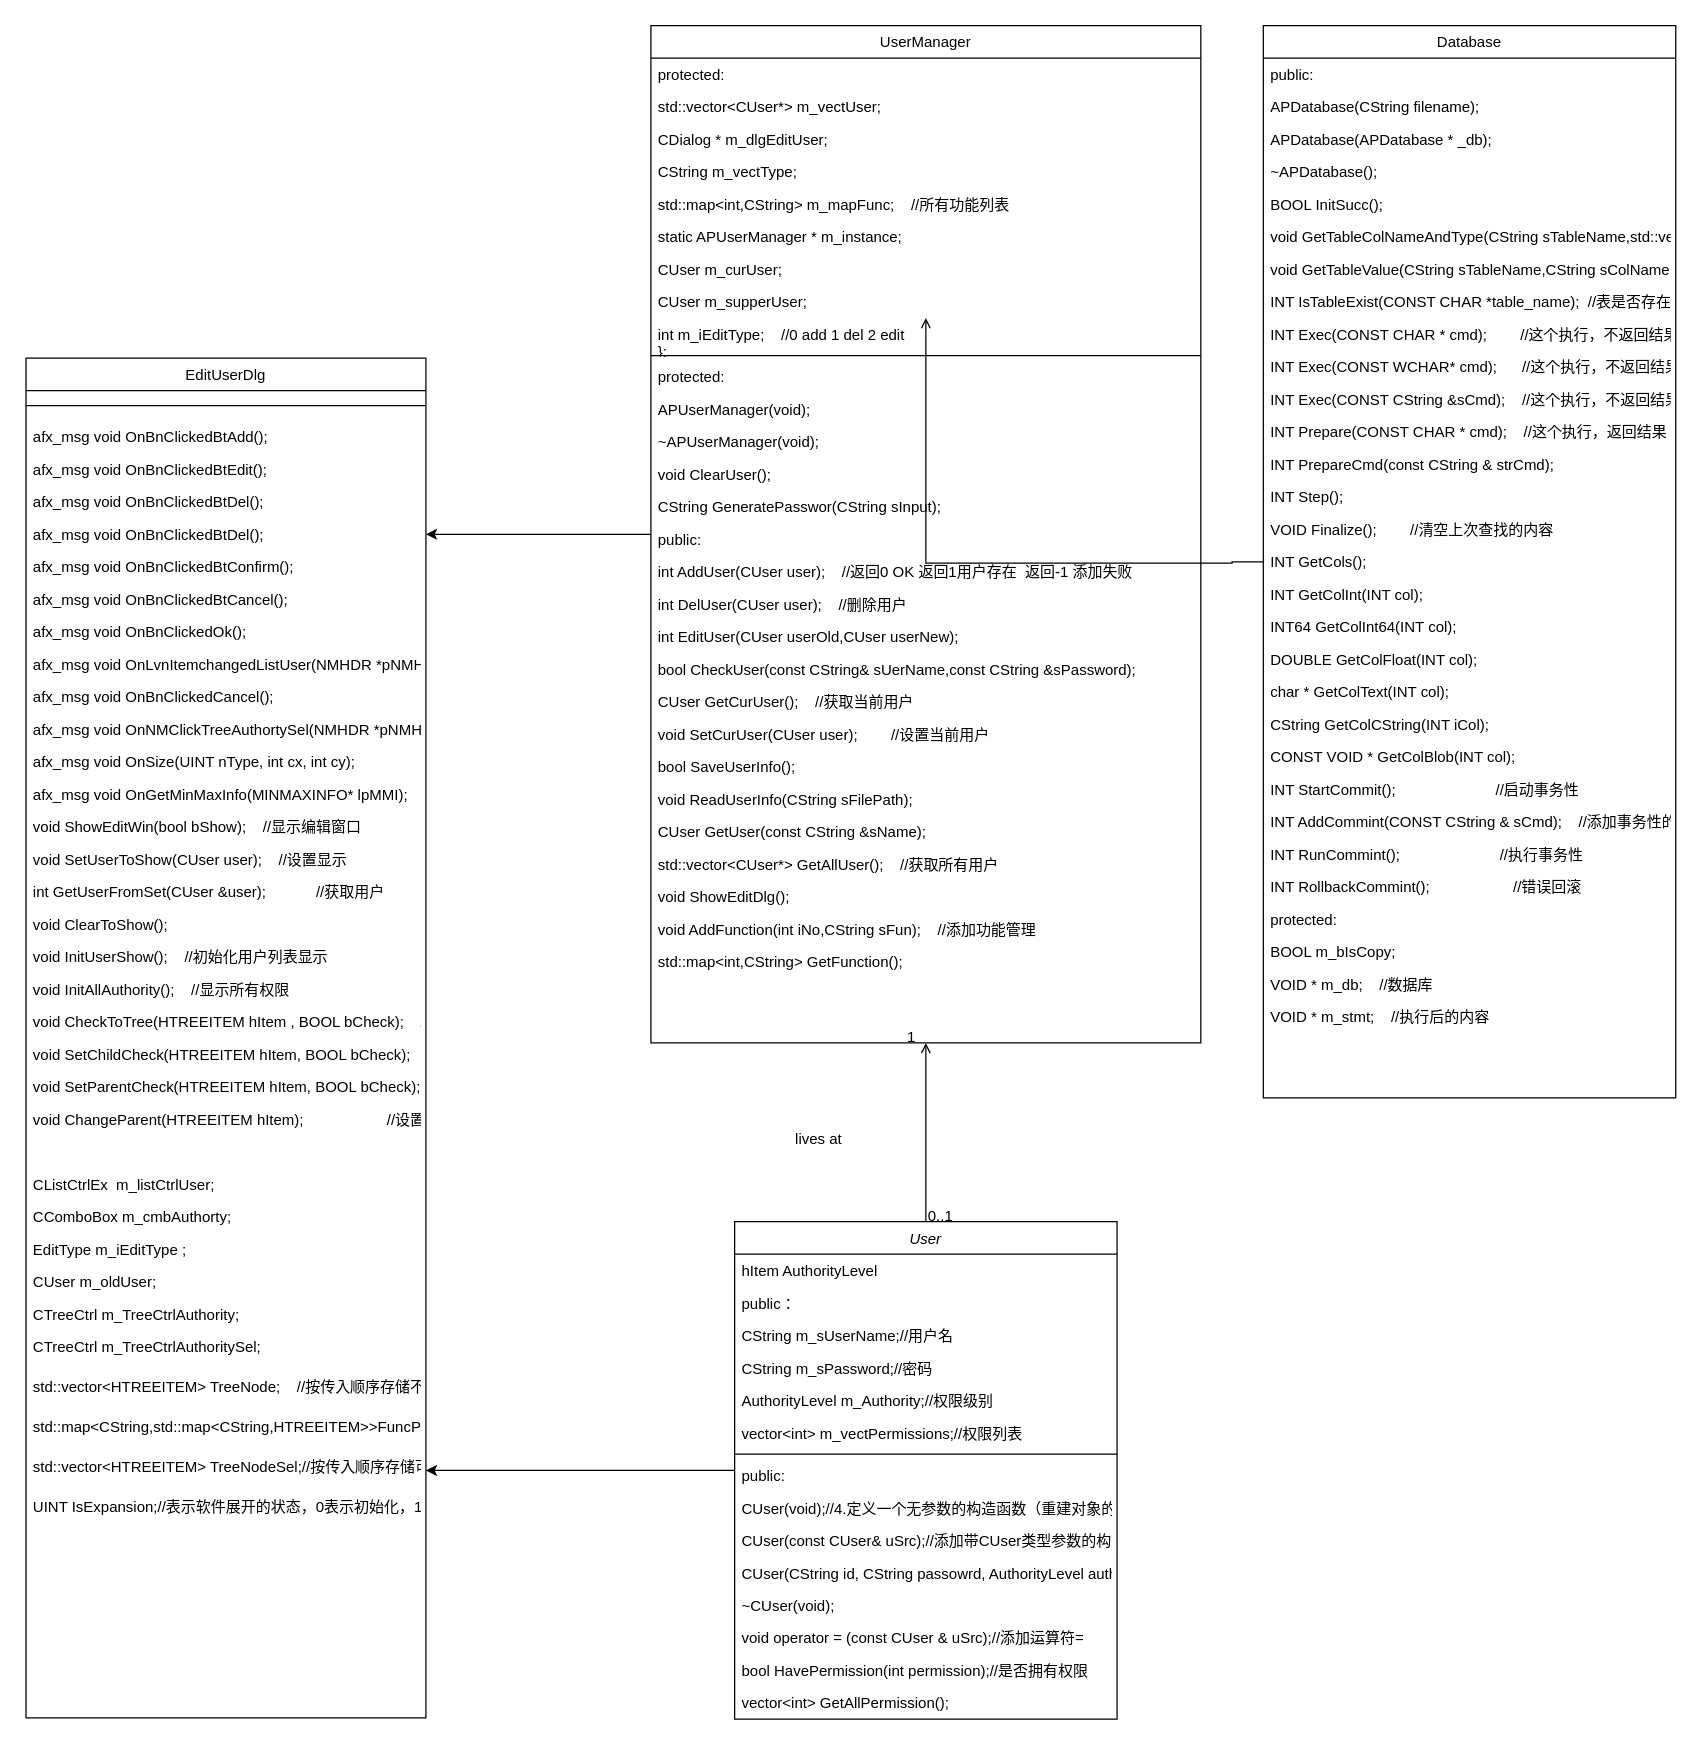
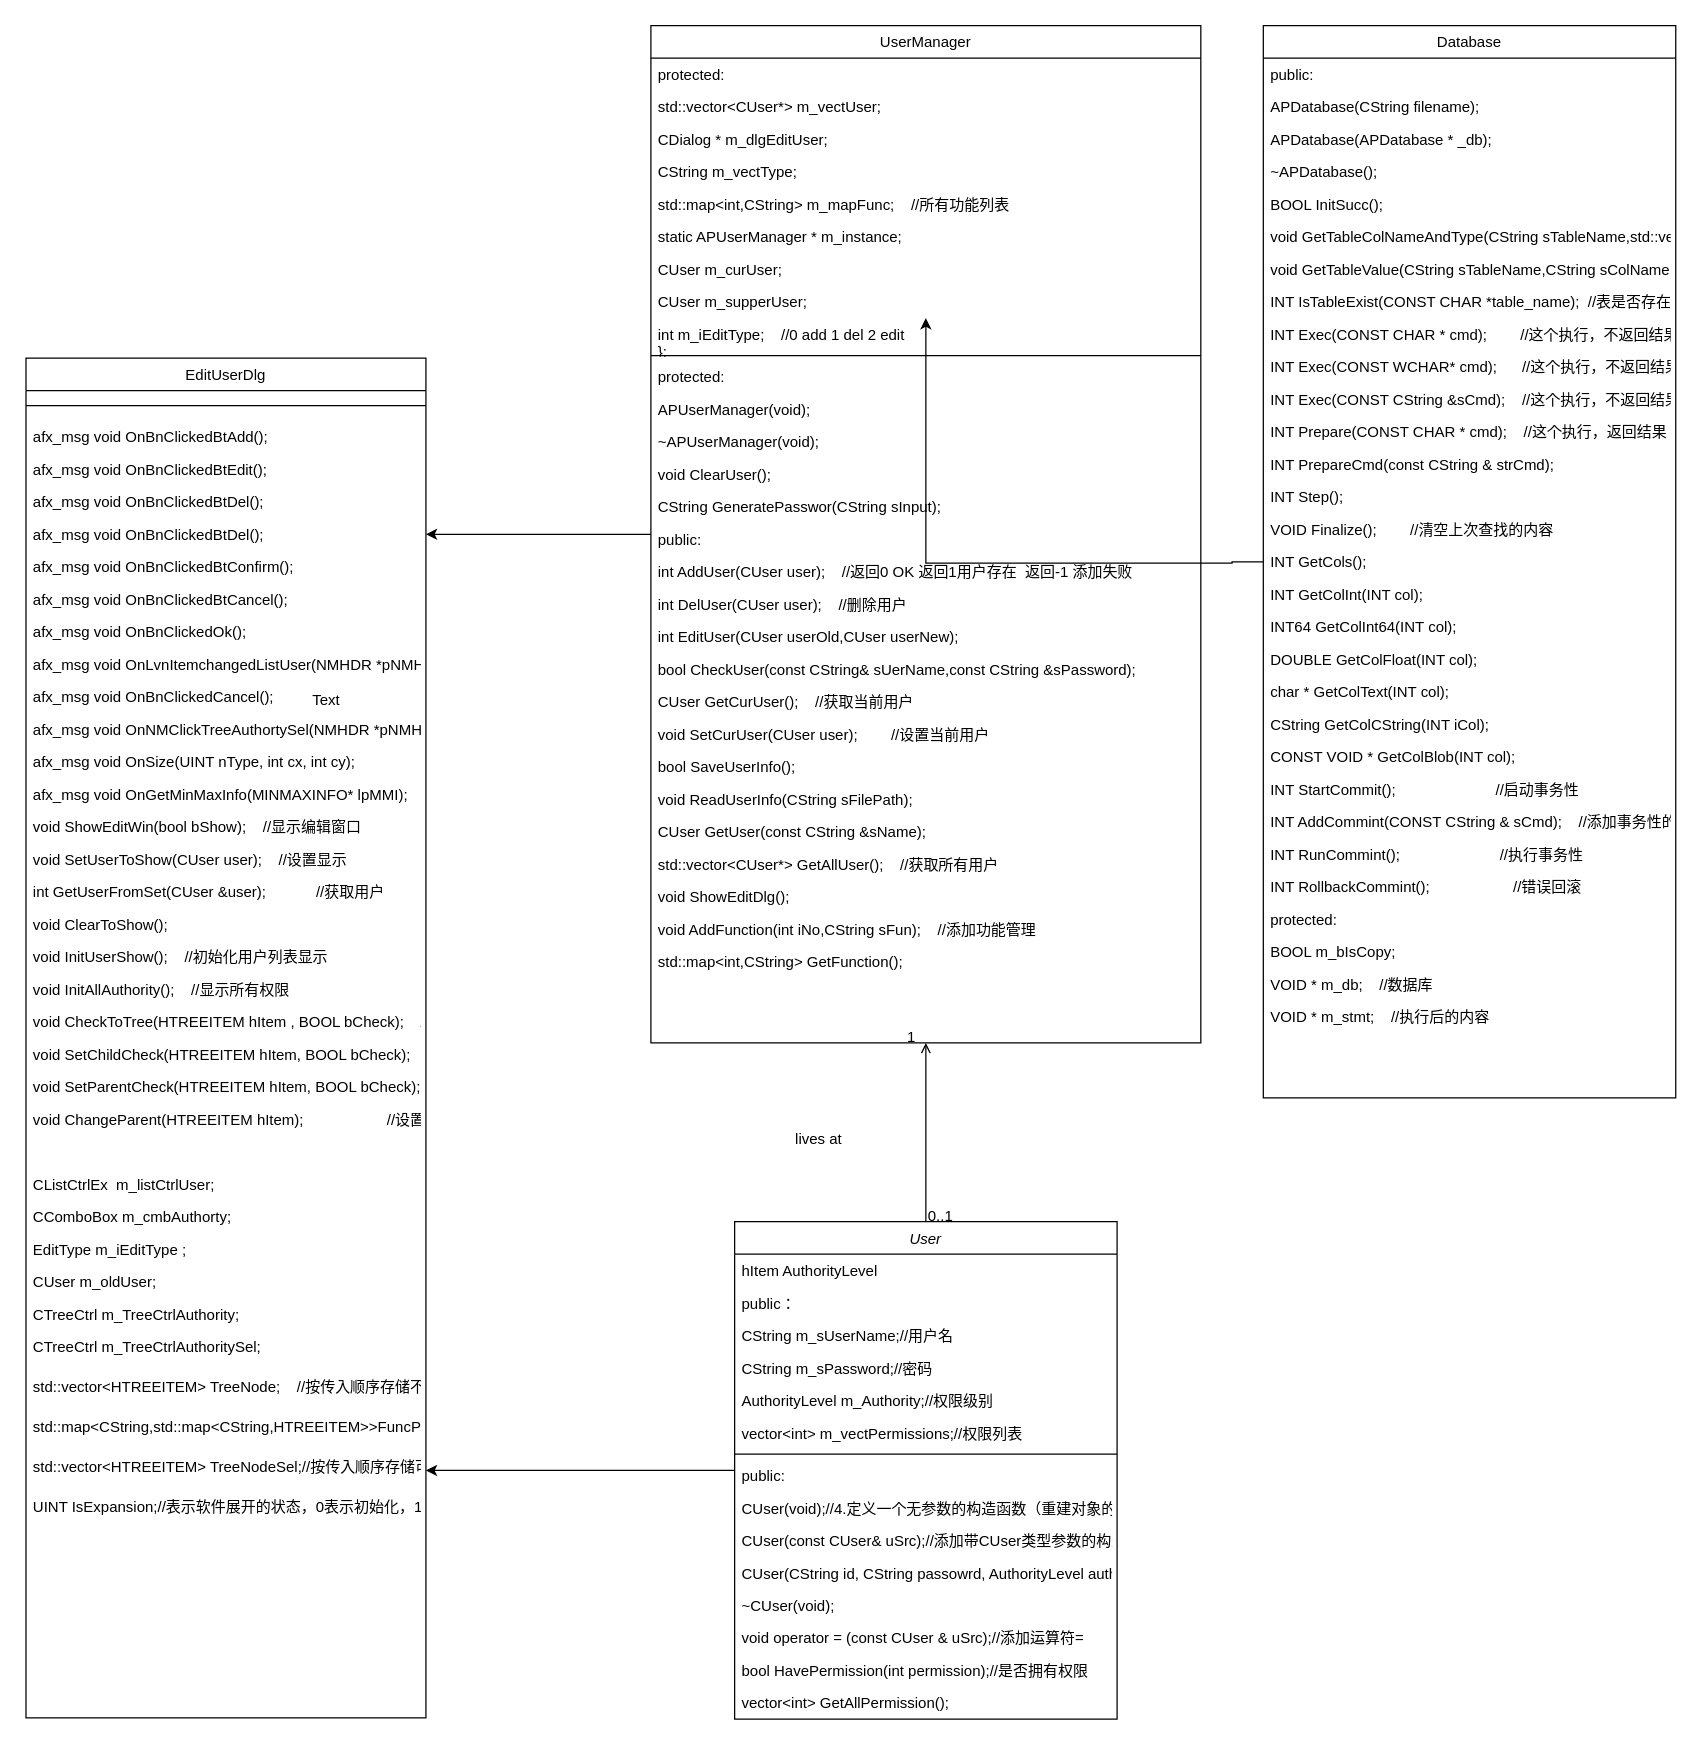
edge "Database" -> "CUser m_supperUser;": arrowhead open -> classic
node "Text": added
